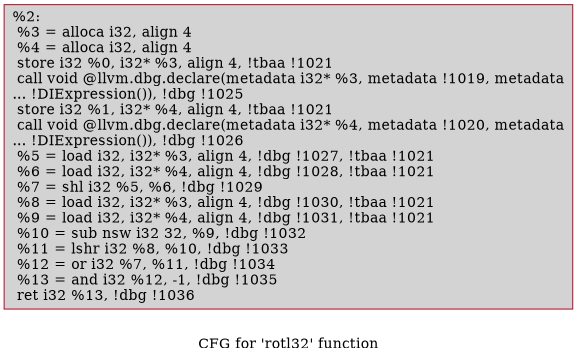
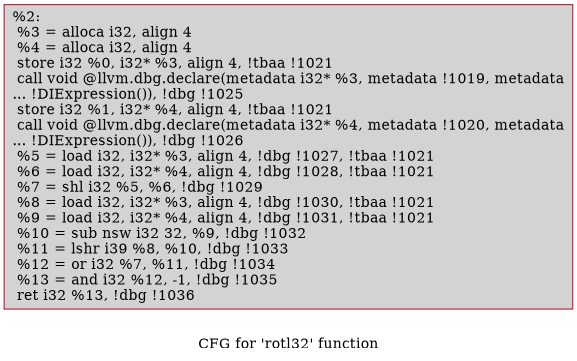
node "%2:": text "%11 = lshr i32 %8, %10, !dbg !1033" -> "%11 = lshr i39 %8, %10, !dbg !1033"
